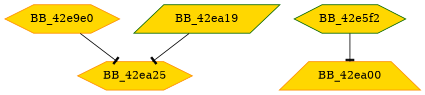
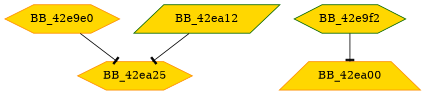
node "BB_42ea19": label "BB_42ea19" -> "BB_42ea12"
node "BB_42e5f2": label "BB_42e5f2" -> "BB_42e9f2"
